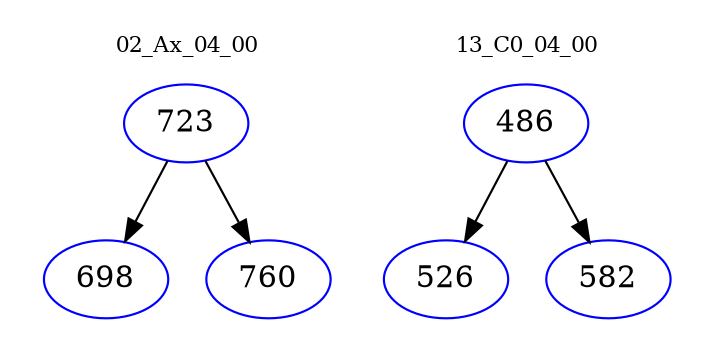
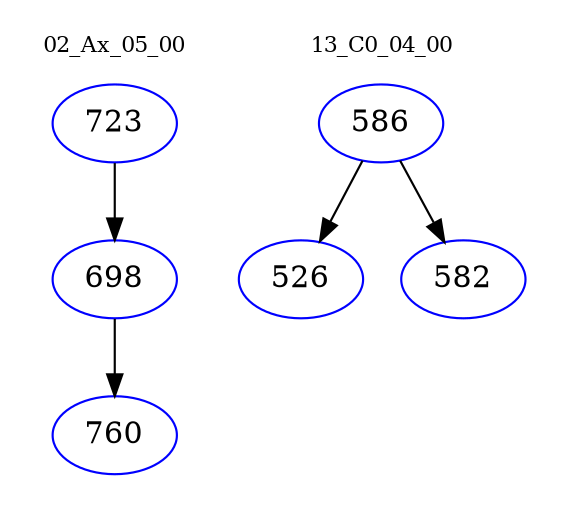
cluster "02_Ax_04_00": label "02_Ax_04_00" -> "02_Ax_05_00"
node "486": label "486" -> "586"
edge "723" -> "760": now "698" -> "760"
